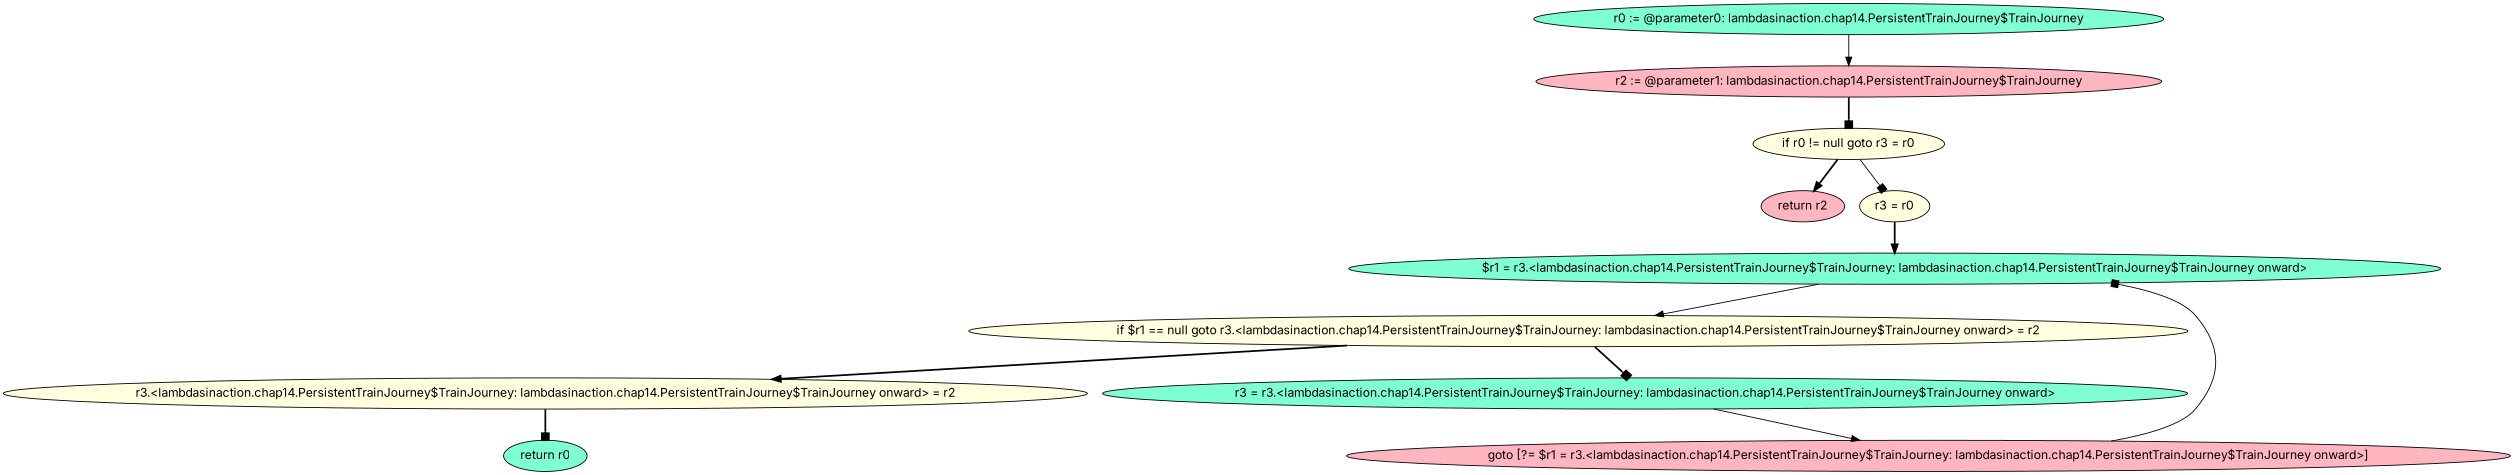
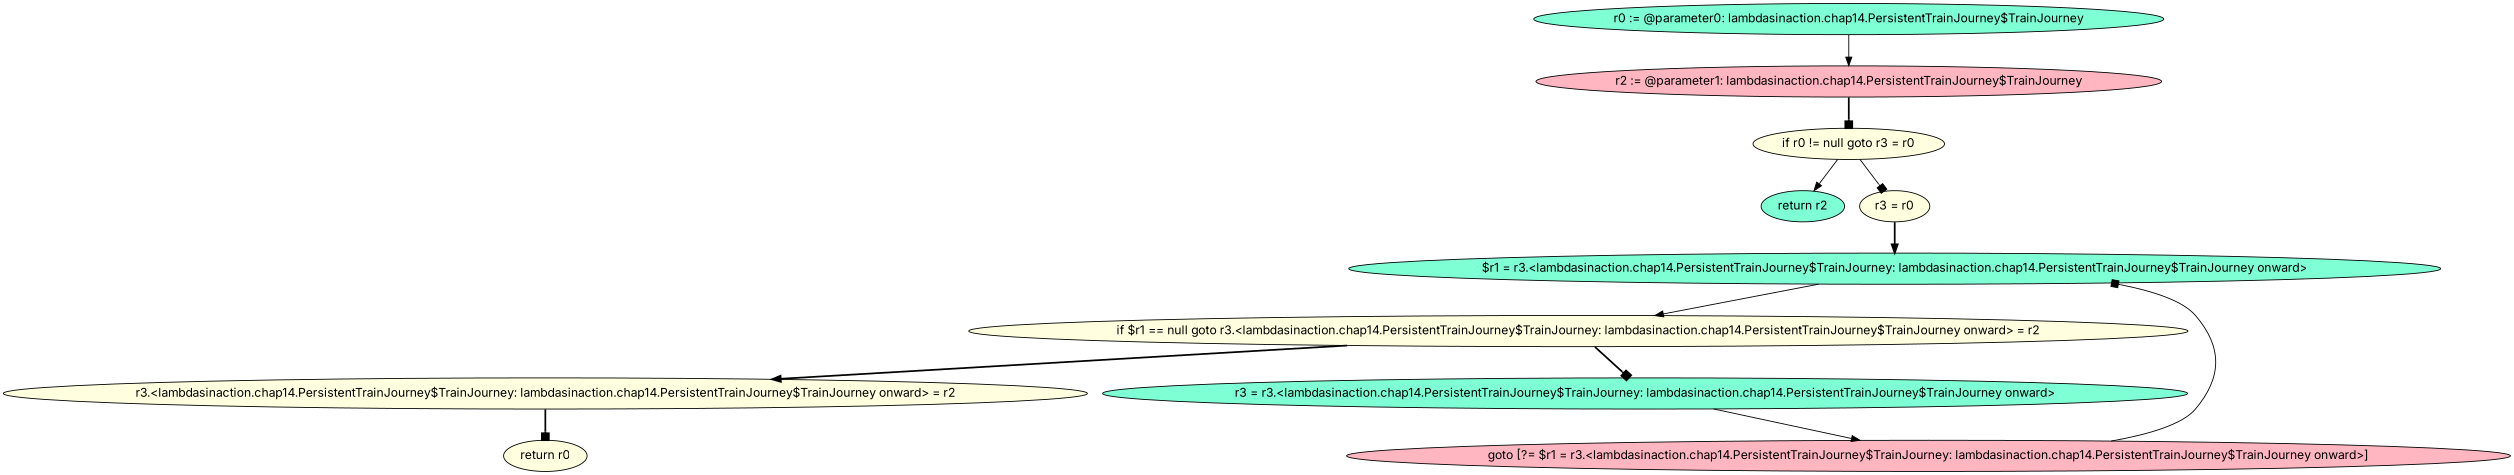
edge "if r0 != null goto r3 = r0" -> "return r2": style bold -> solid
node "return r2": fillcolor lightpink -> aquamarine
node "return r0": fillcolor aquamarine -> lightyellow
